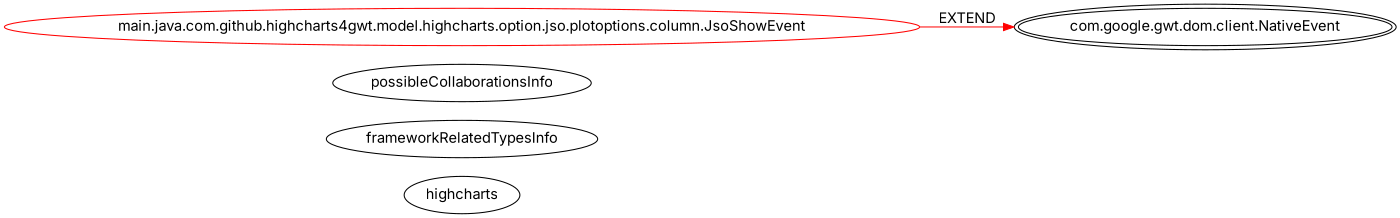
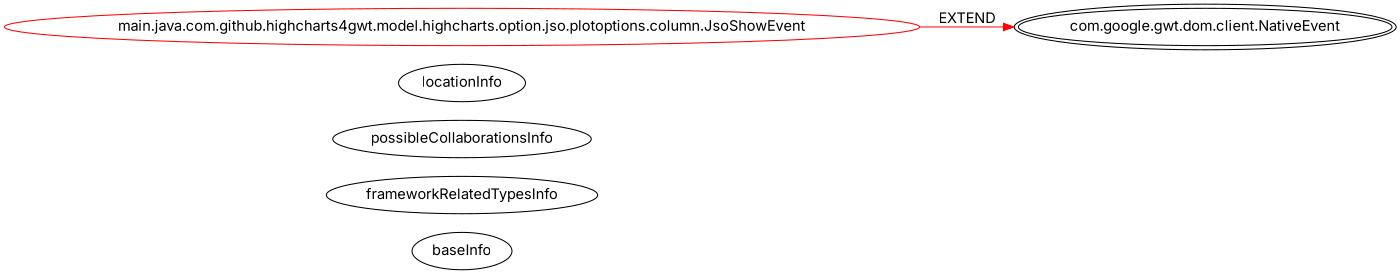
node "locationInfo": added
node "highcharts": label "highcharts" -> "baseInfo"
